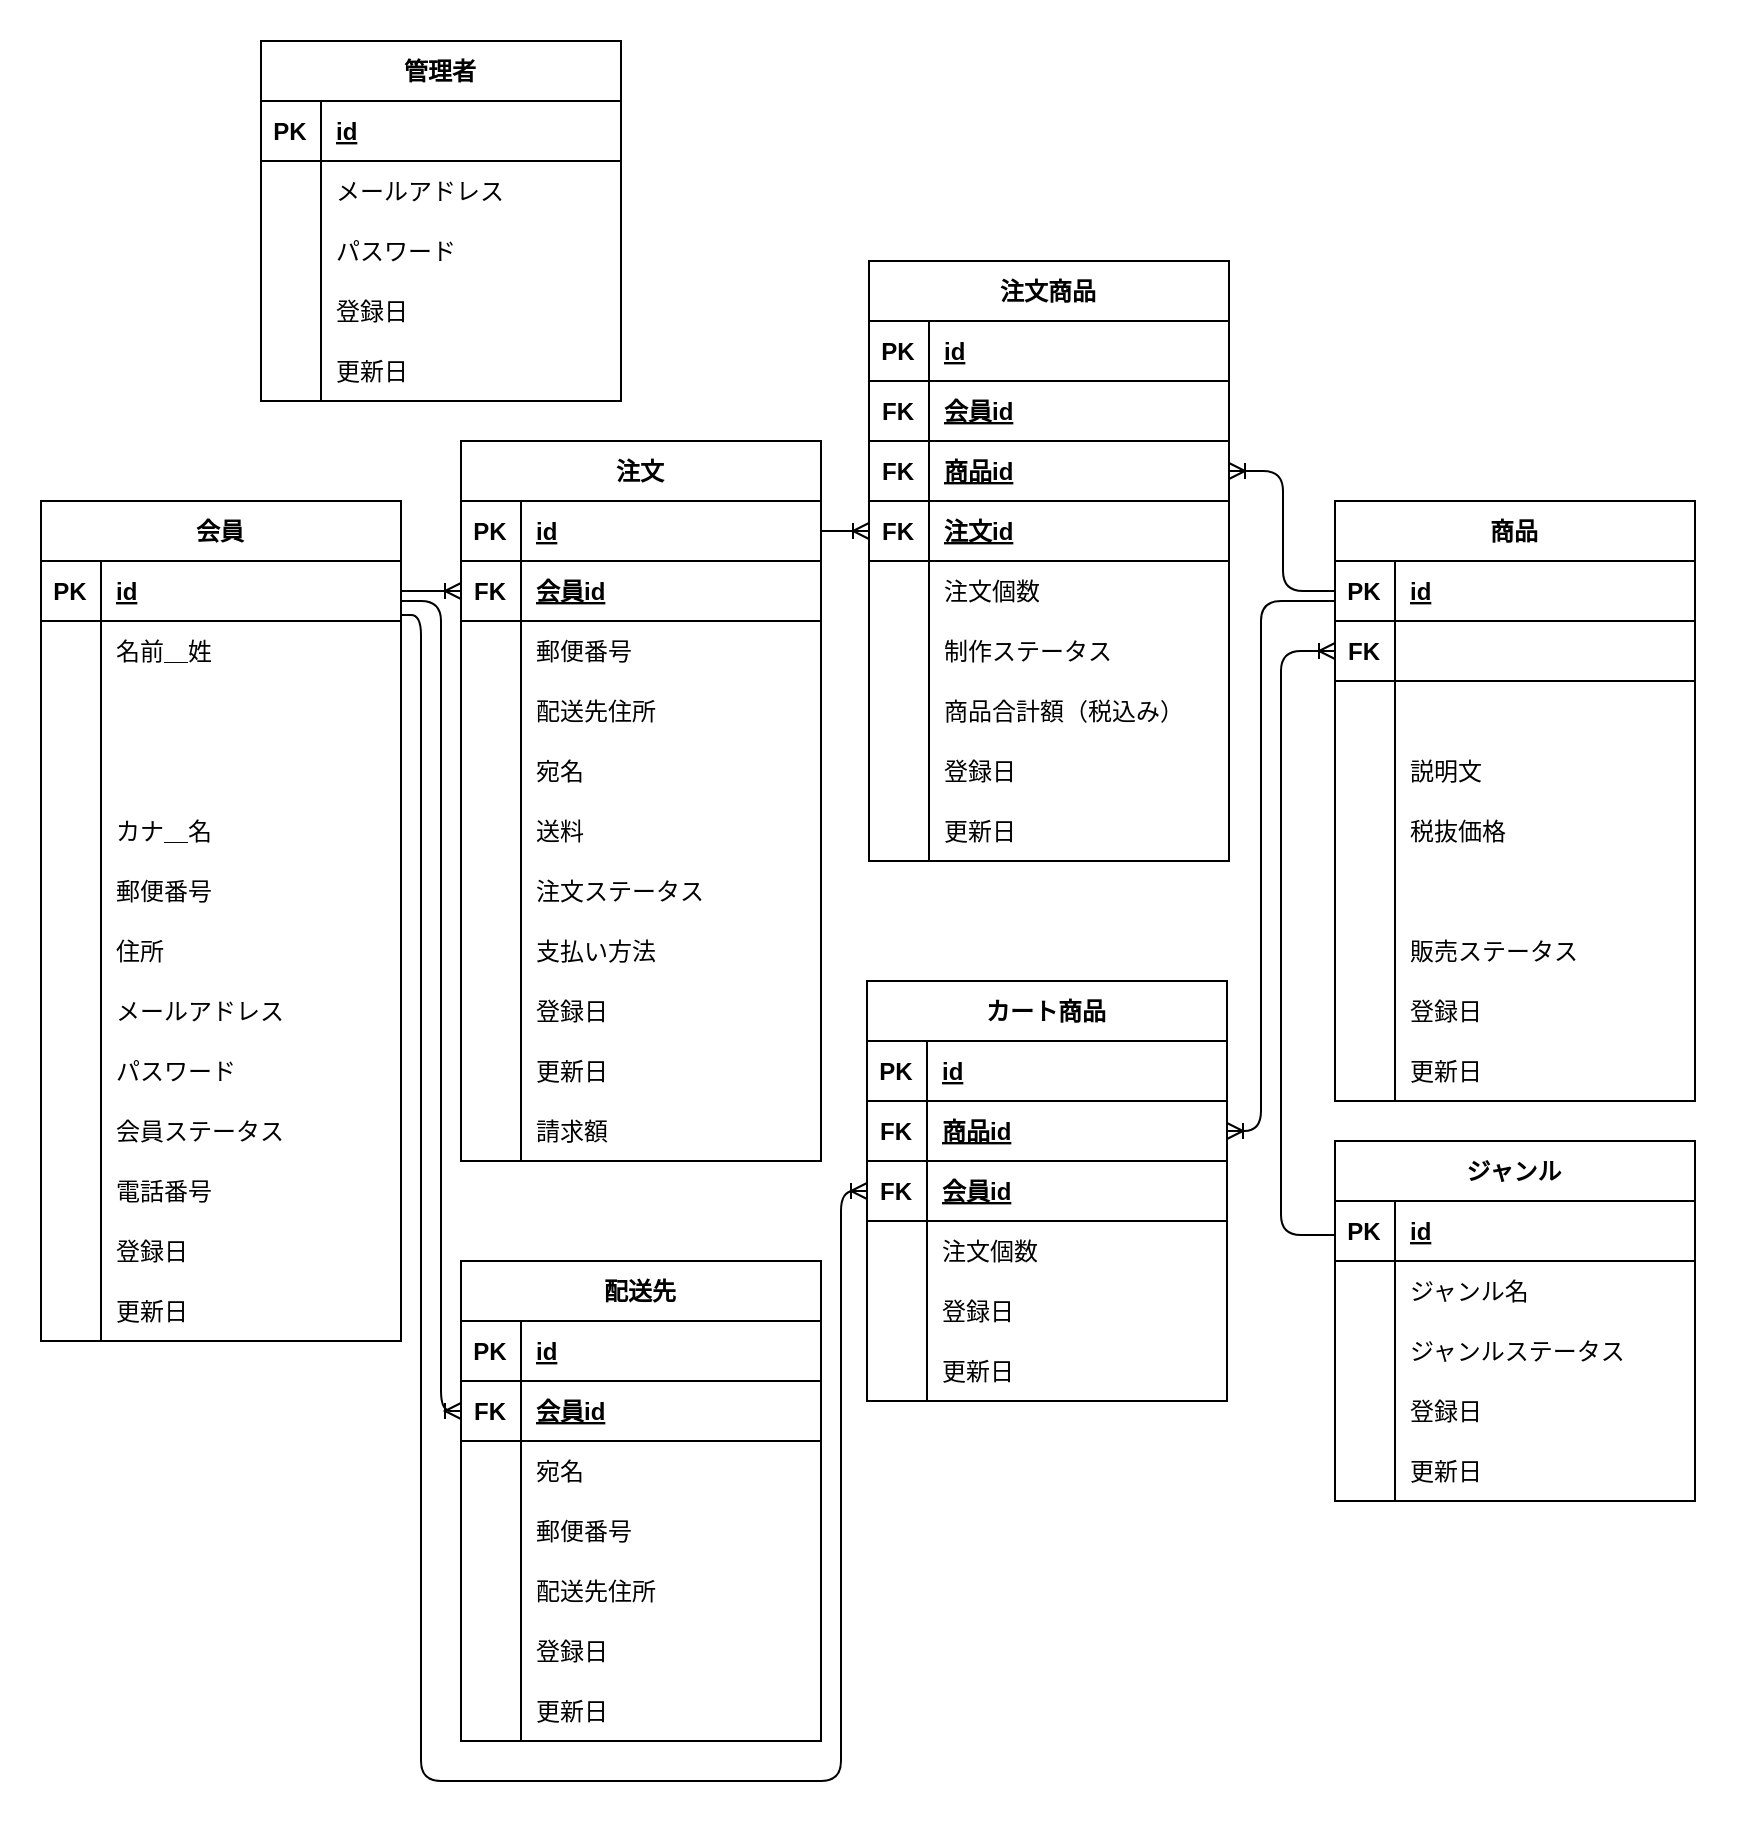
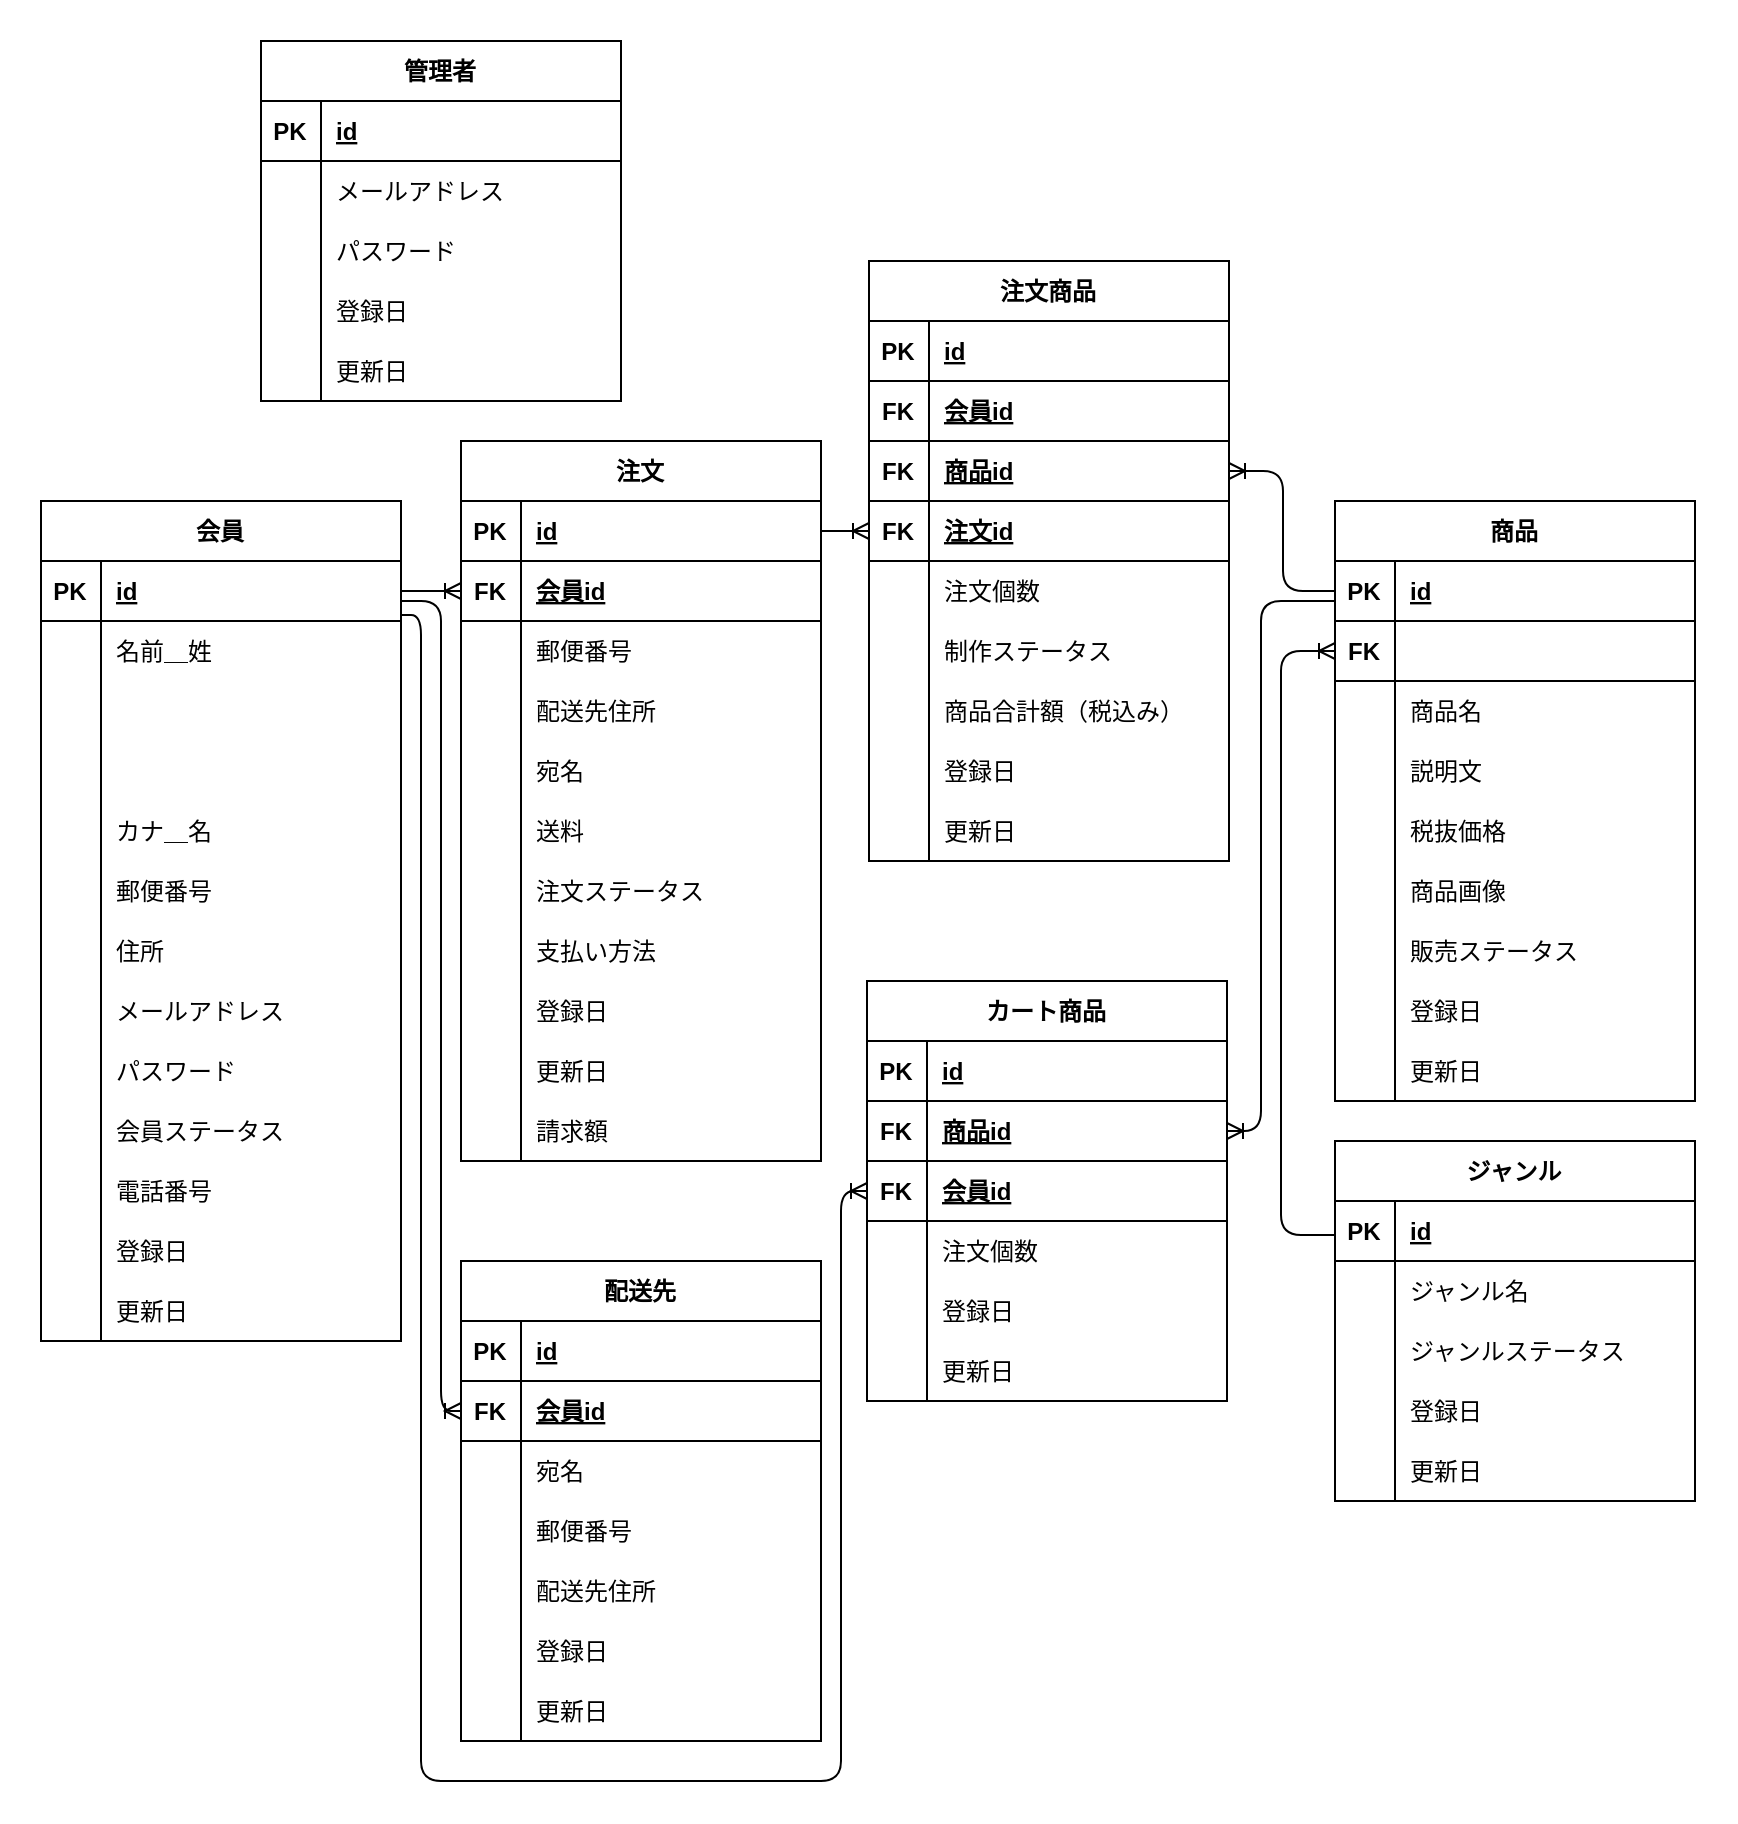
node "商品名": added
node "商品画像": added
